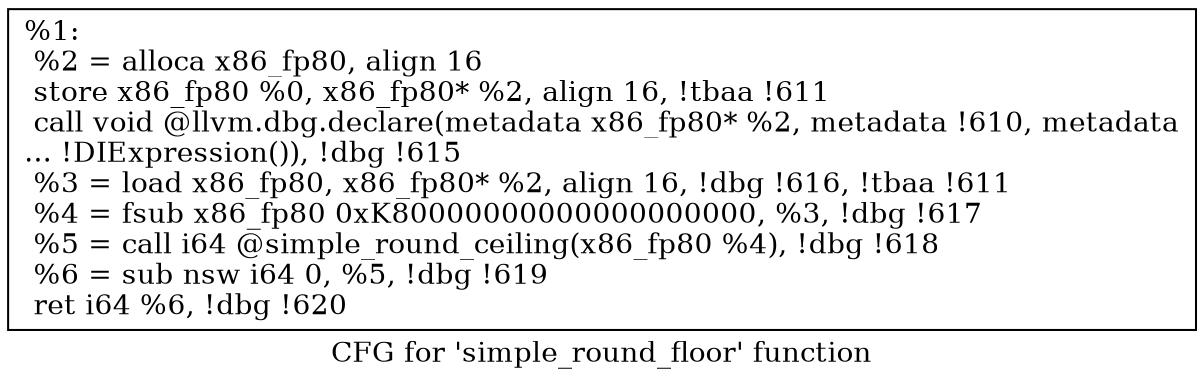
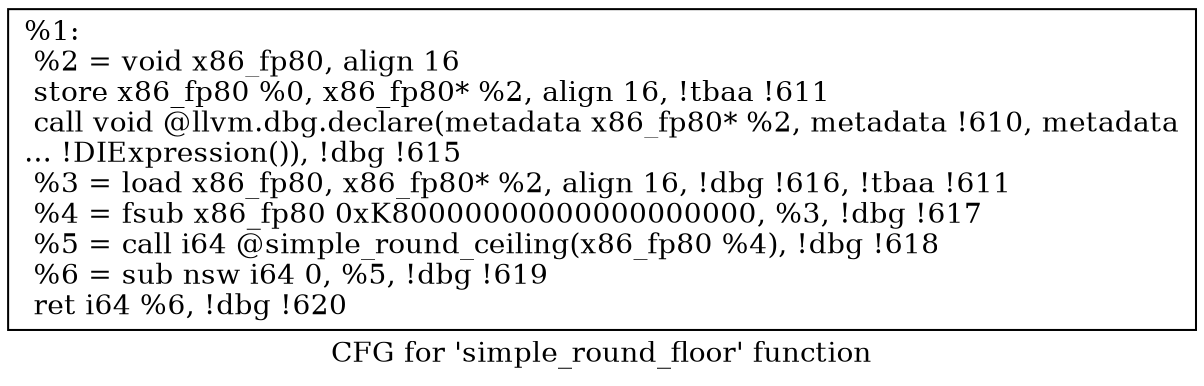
node "%1:": text "%2 = alloca x86_fp80, align 16" -> "%2 = void x86_fp80, align 16"
